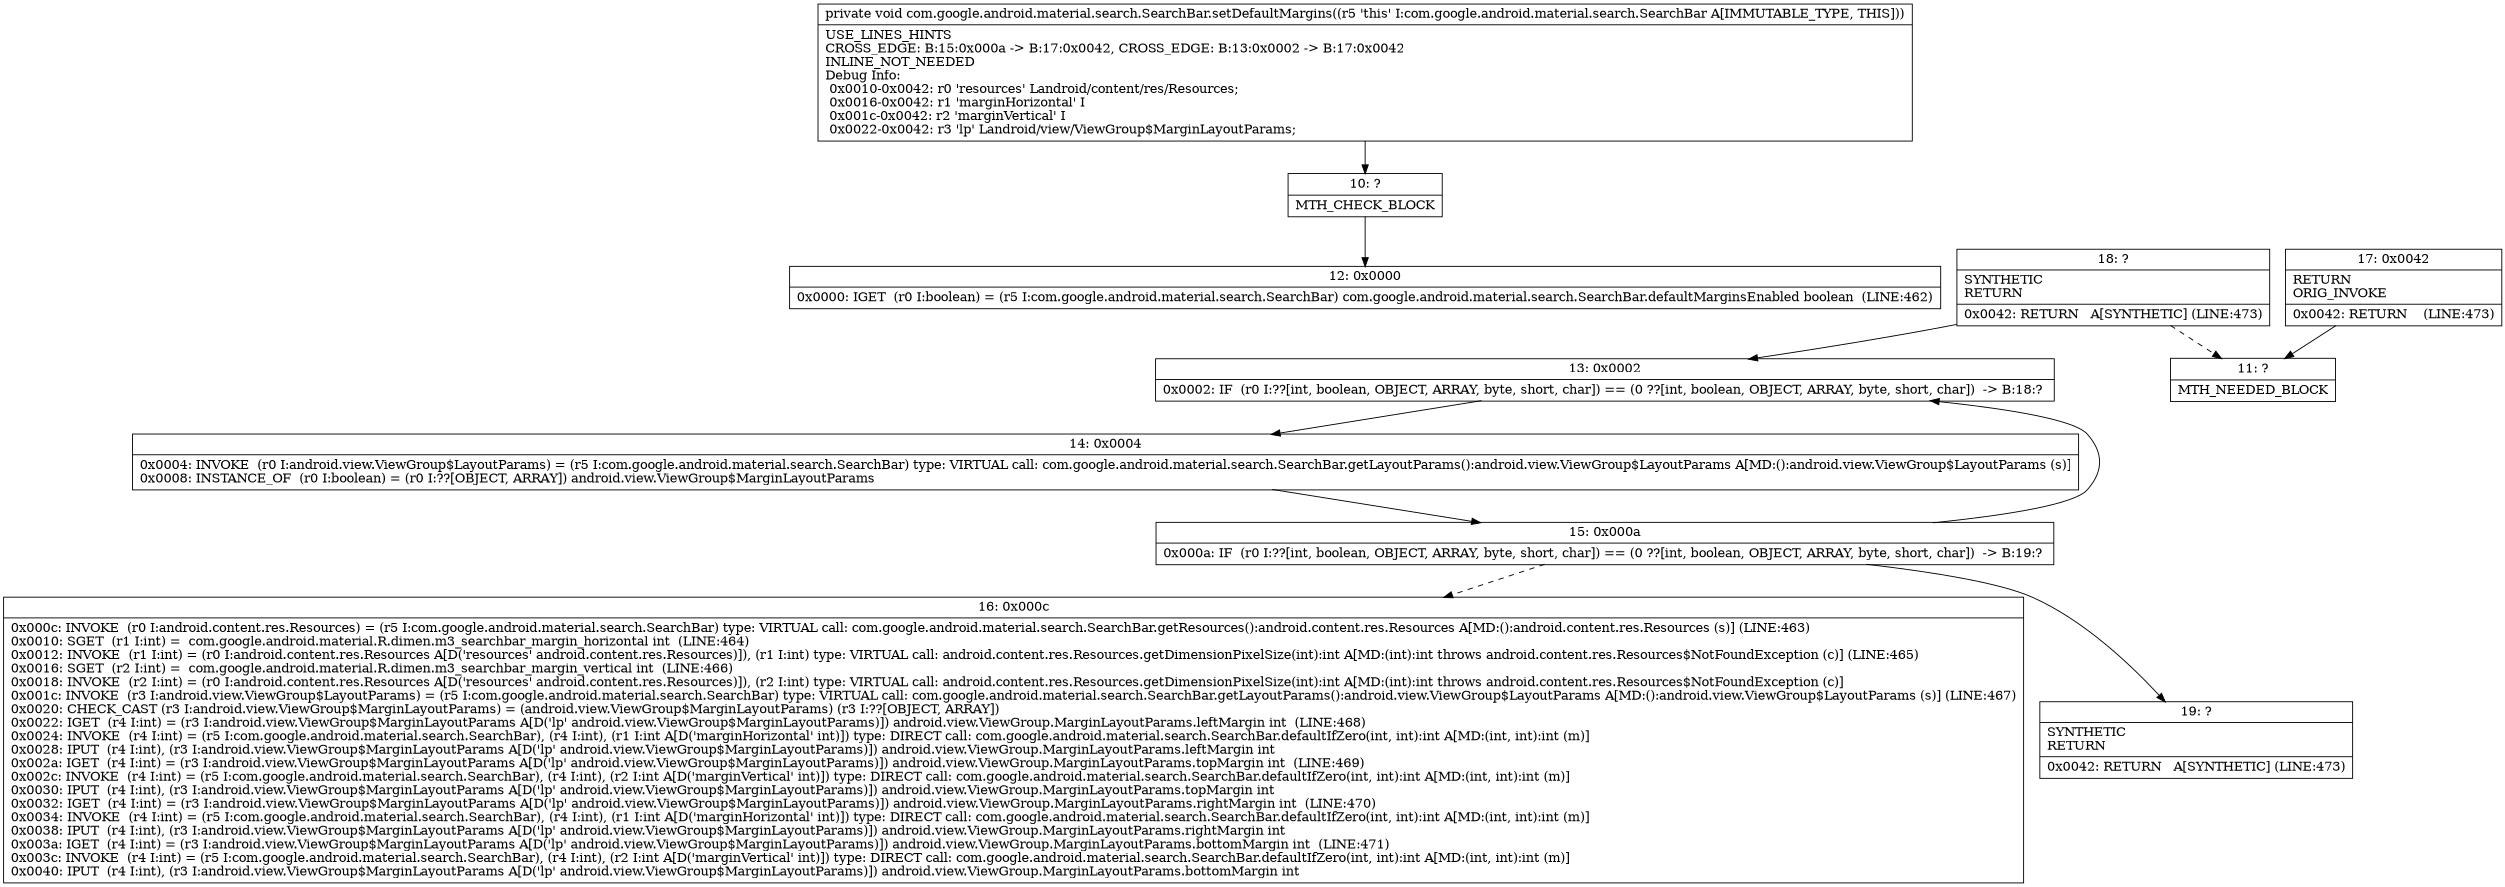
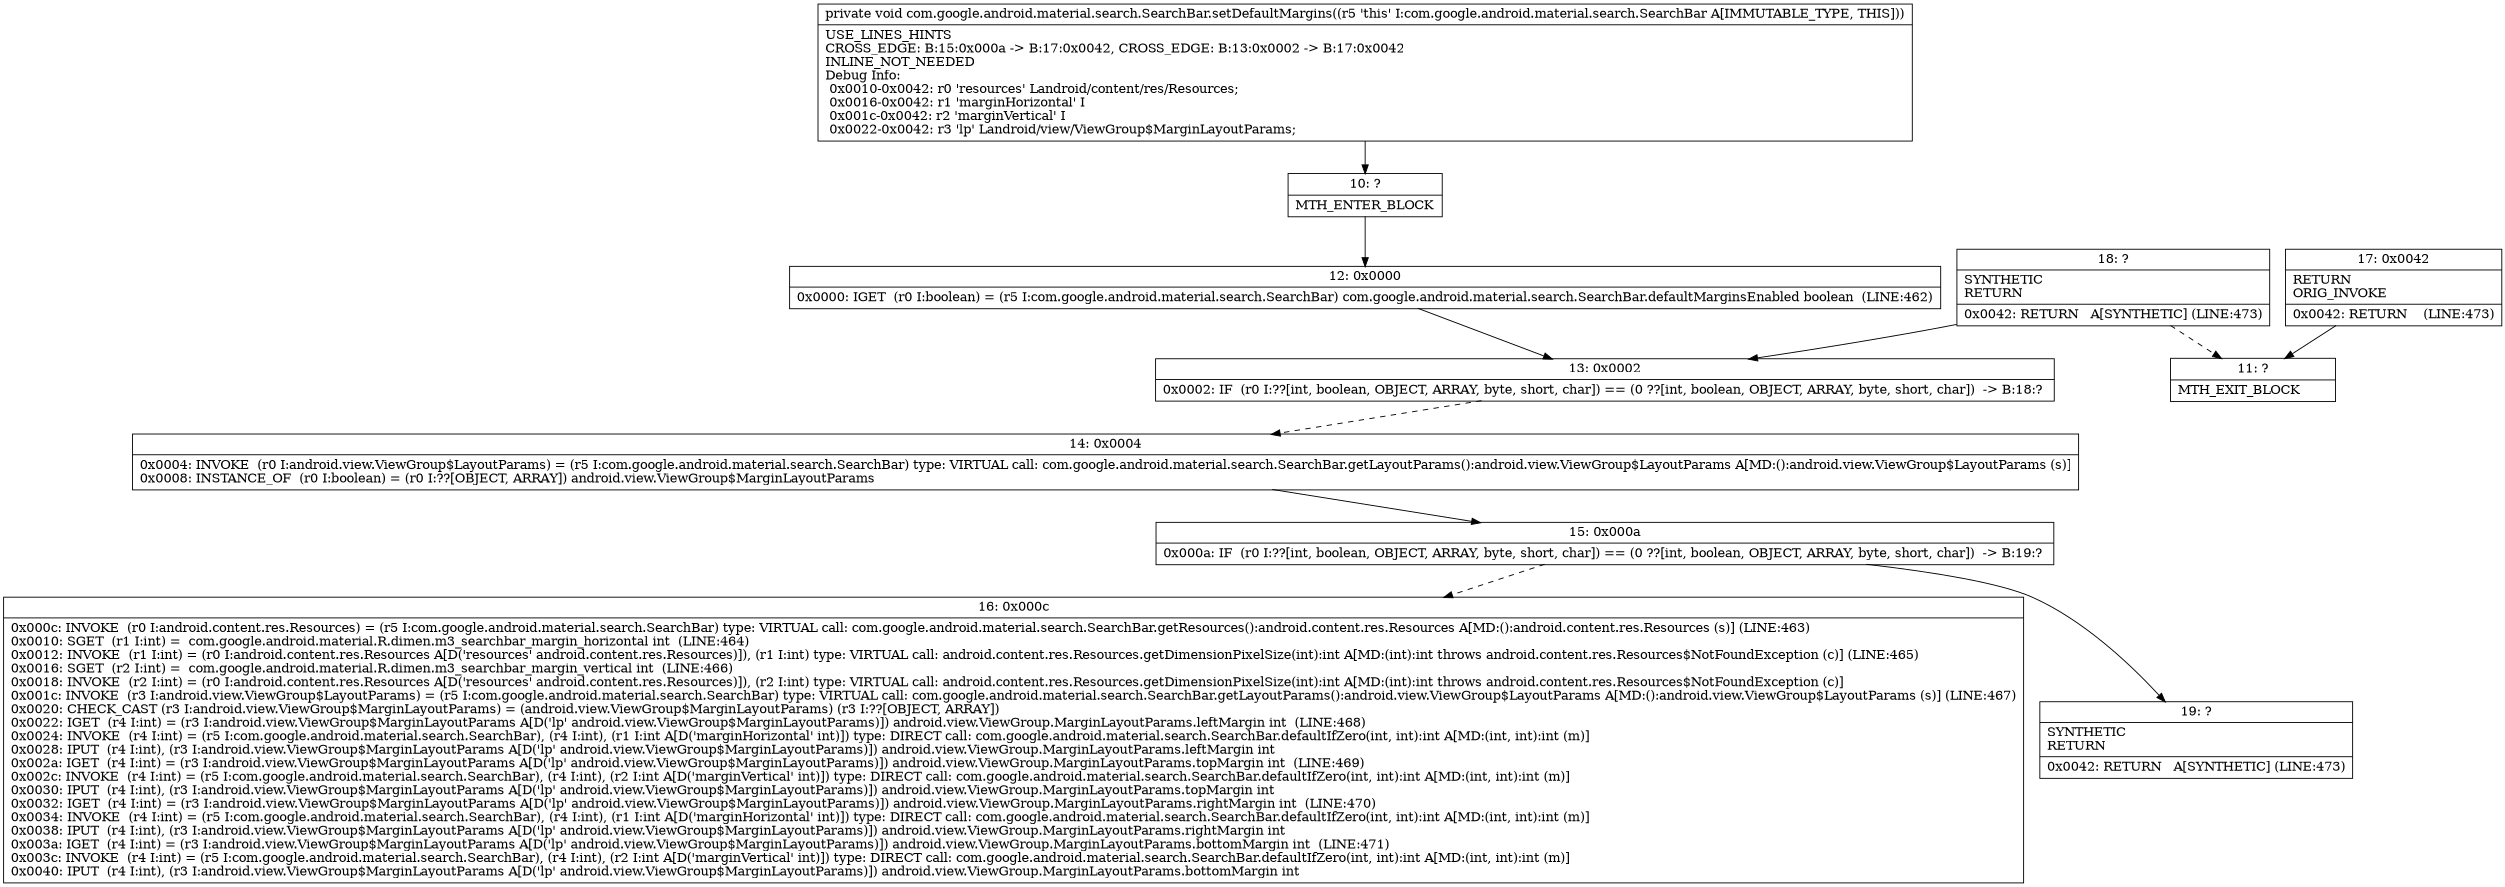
node "10: ?": text "MTH_CHECK_BLOCK" -> "MTH_ENTER_BLOCK"
node "11: ?": text "MTH_NEEDED_BLOCK" -> "MTH_EXIT_BLOCK"
edge "13: 0x0002" -> "14: 0x0004": style solid -> dashed
edge "15: 0x000a" -> "13: 0x0002": now "12: 0x0000" -> "13: 0x0002"
